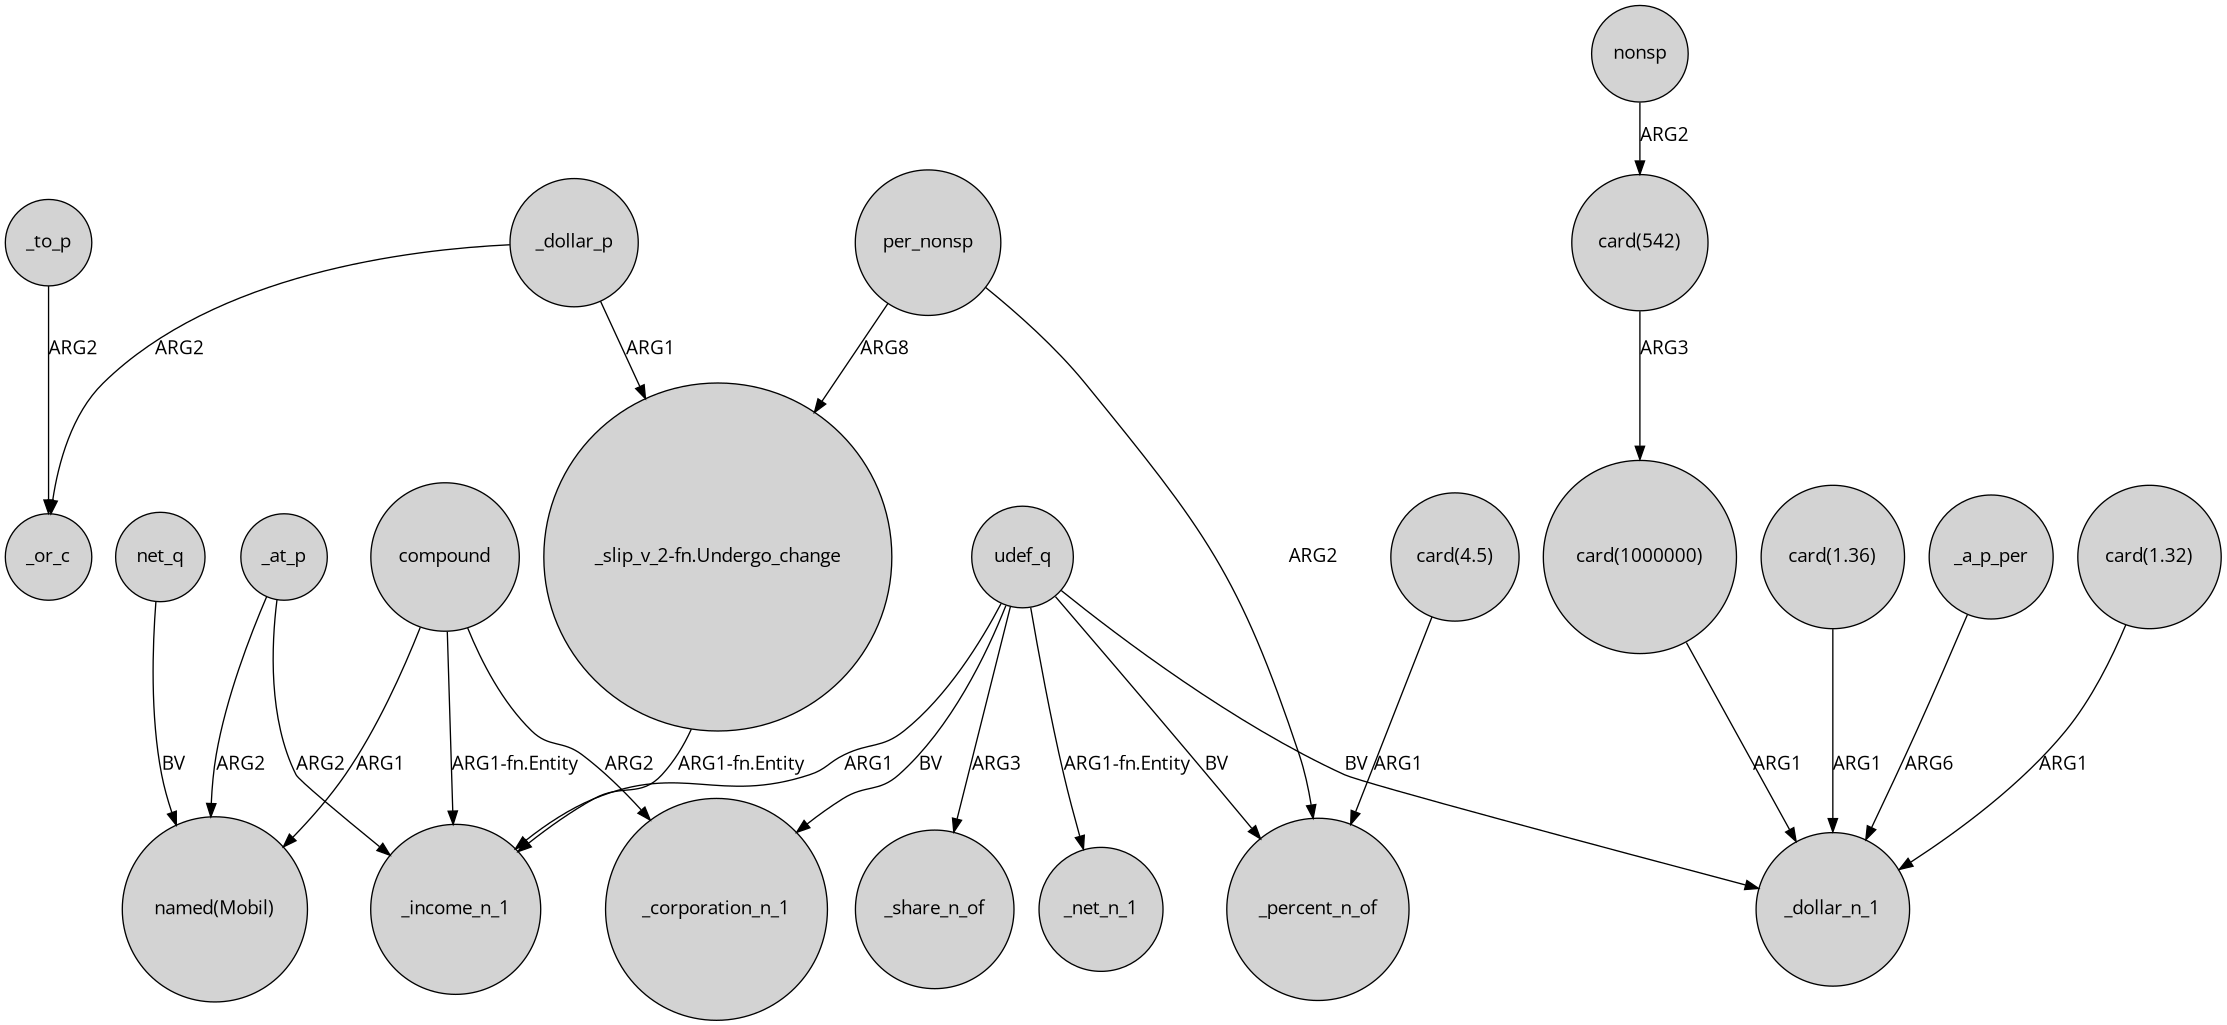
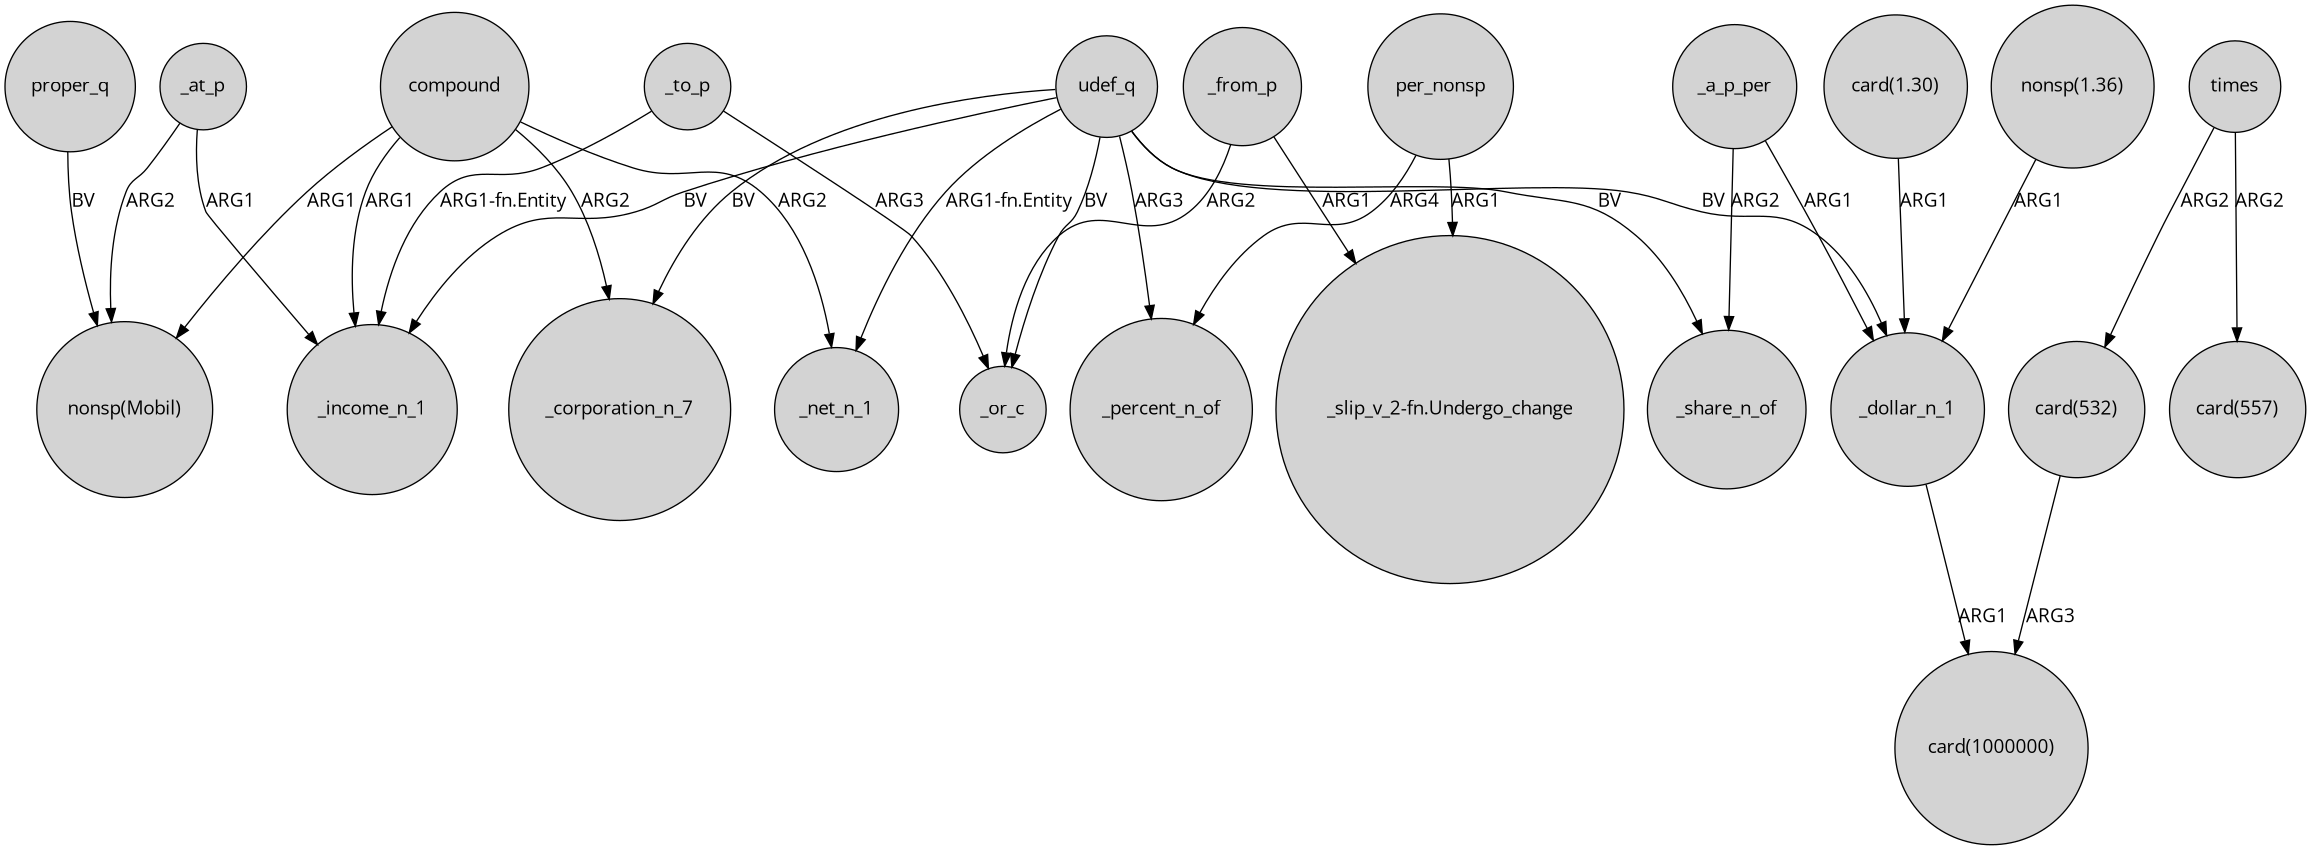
node "nonsp": label "nonsp" -> "times"
edge "compound" -> "_net_n_1": added, label "ARG2"
edge "_a_p_per" -> "_share_n_of": added, label "ARG2"
node "_dollar_p": label "_dollar_p" -> "_from_p"
node "card(542)": label "card(542)" -> "card(532)"
edge "udef_q" -> "_or_c": added, label "BV"
edge "_to_p" -> "_or_c": label "ARG2" -> "ARG3"
edge "per_nonsp" -> "_slip_v_2-fn.Undergo_change": label "ARG8" -> "ARG1"
node "card(557)": added
node "net_q": label "net_q" -> "proper_q"
edge "per_nonsp" -> "_percent_n_of": label "ARG2" -> "ARG4"
node "card(4.5)": removed
node "card(1.36)": label "card(1.36)" -> "nonsp(1.36)"
node "card(1.32)": label "card(1.32)" -> "card(1.30)"
edge "card(1000000)" -> "_dollar_n_1": reversed
edge "_at_p" -> "_income_n_1": label "ARG2" -> "ARG1"
edge "compound" -> "_income_n_1": label "ARG1-fn.Entity" -> "ARG1"
edge "udef_q" -> "_income_n_1": label "ARG1" -> "BV"
edge "udef_q" -> "_share_n_of": label "ARG3" -> "BV"
edge "udef_q" -> "_percent_n_of": label "BV" -> "ARG3"
edge "_a_p_per" -> "_dollar_n_1": label "ARG6" -> "ARG1"
edge "_slip_v_2-fn.Undergo_change" -> "_income_n_1": now "_to_p" -> "_income_n_1"
node "named(Mobil)": label "named(Mobil)" -> "nonsp(Mobil)"
node "_corporation_n_1": label "_corporation_n_1" -> "_corporation_n_7"
